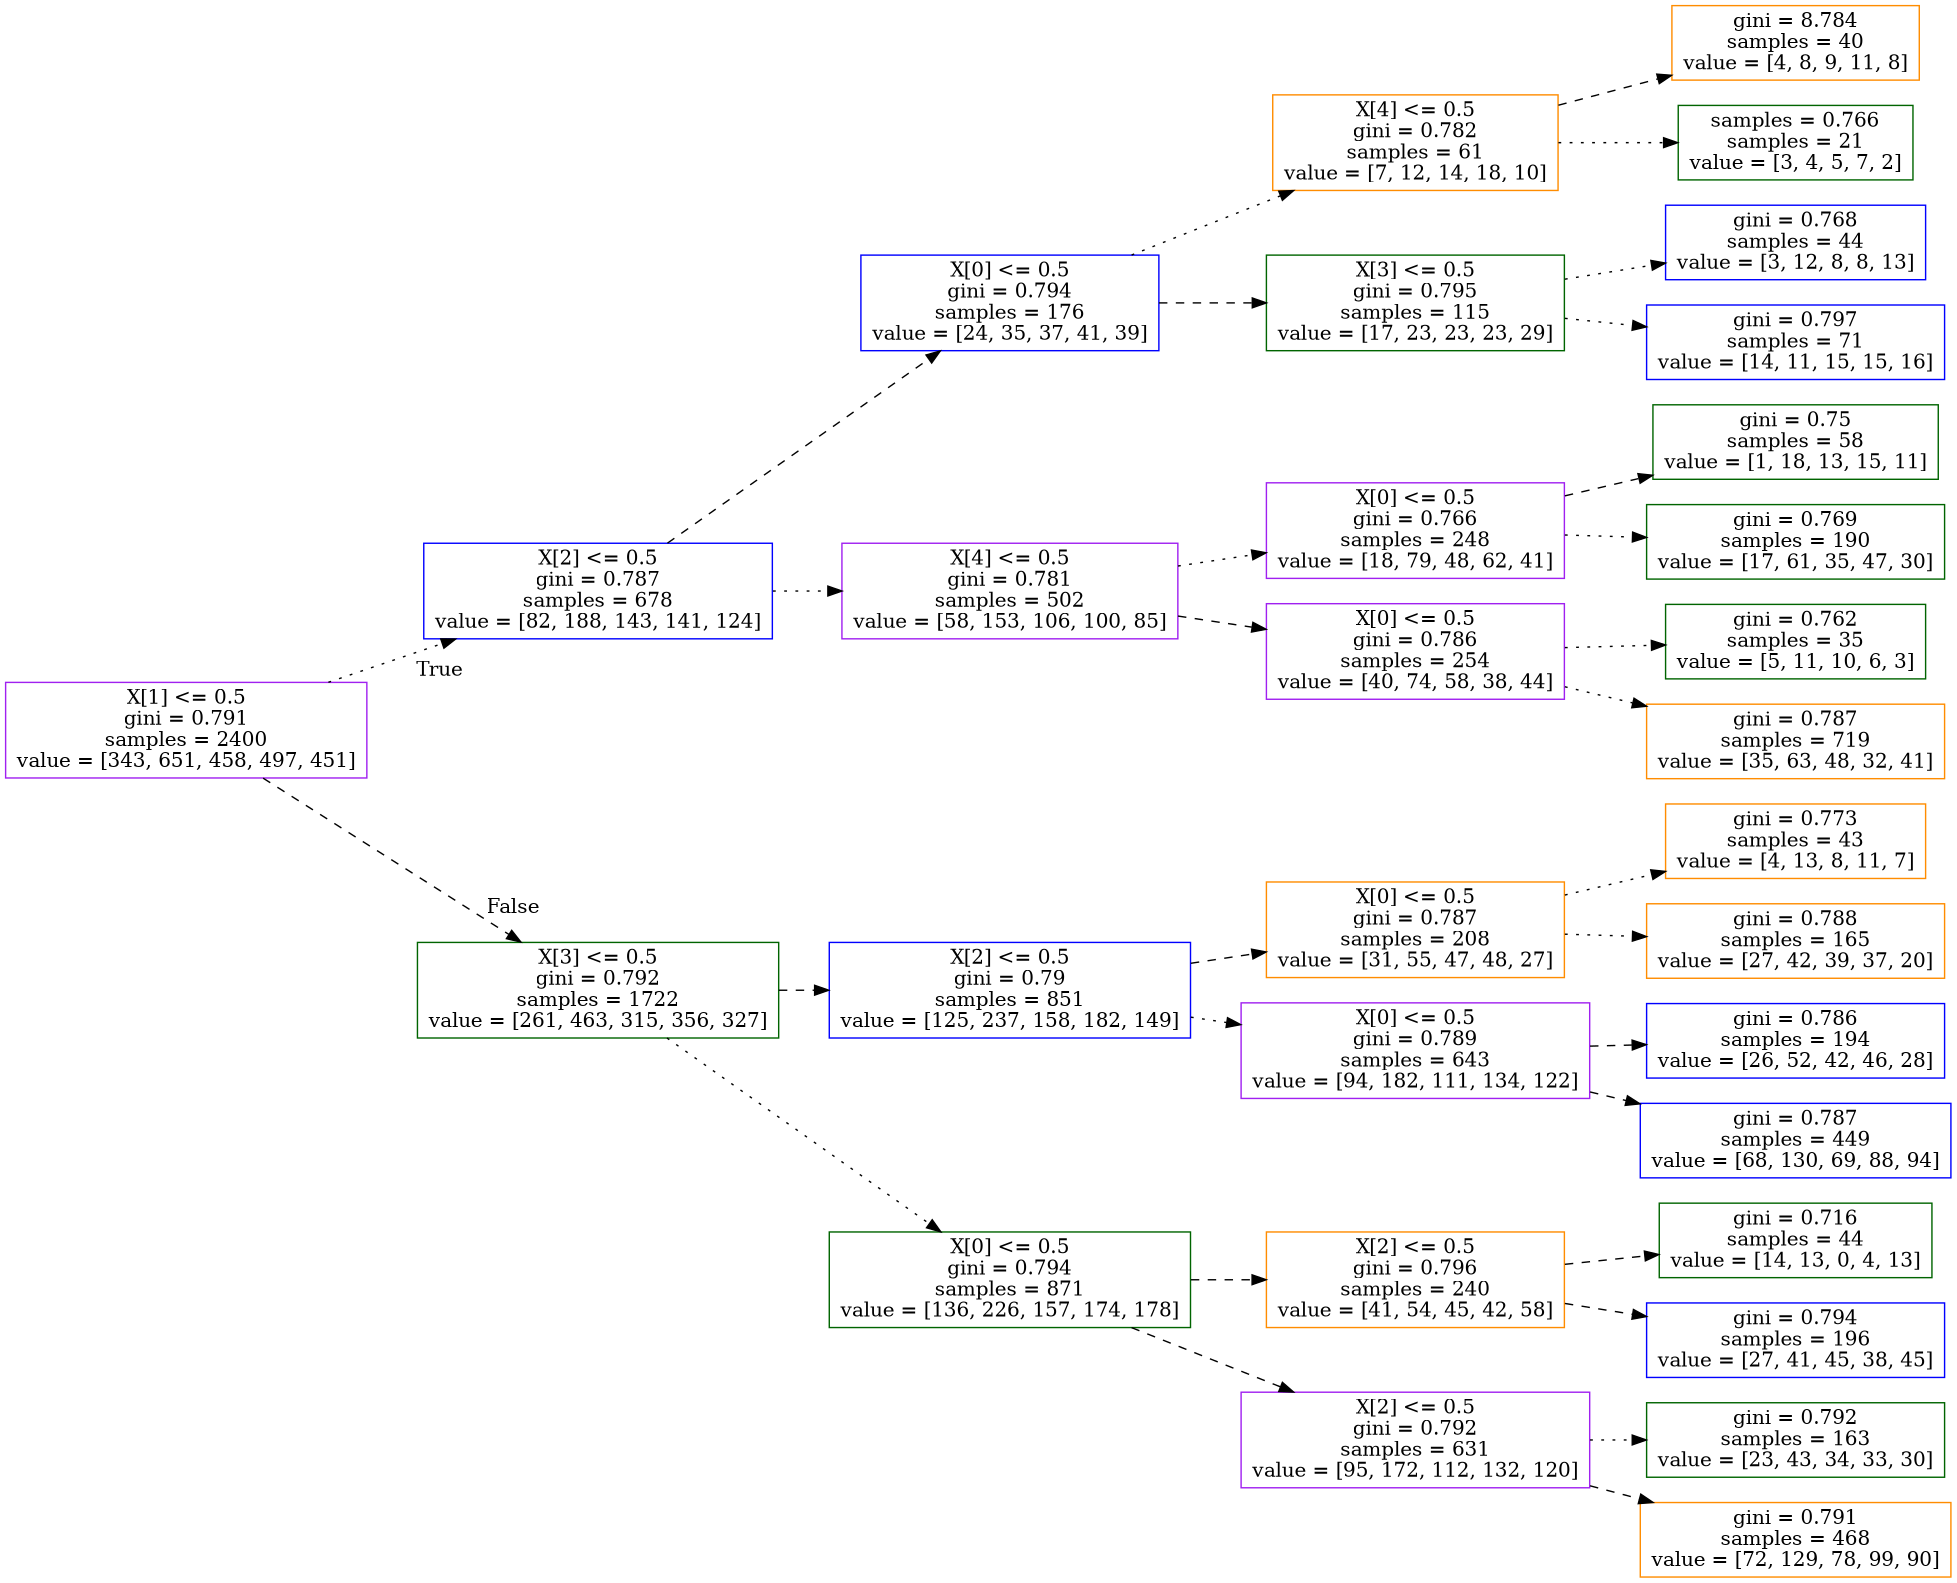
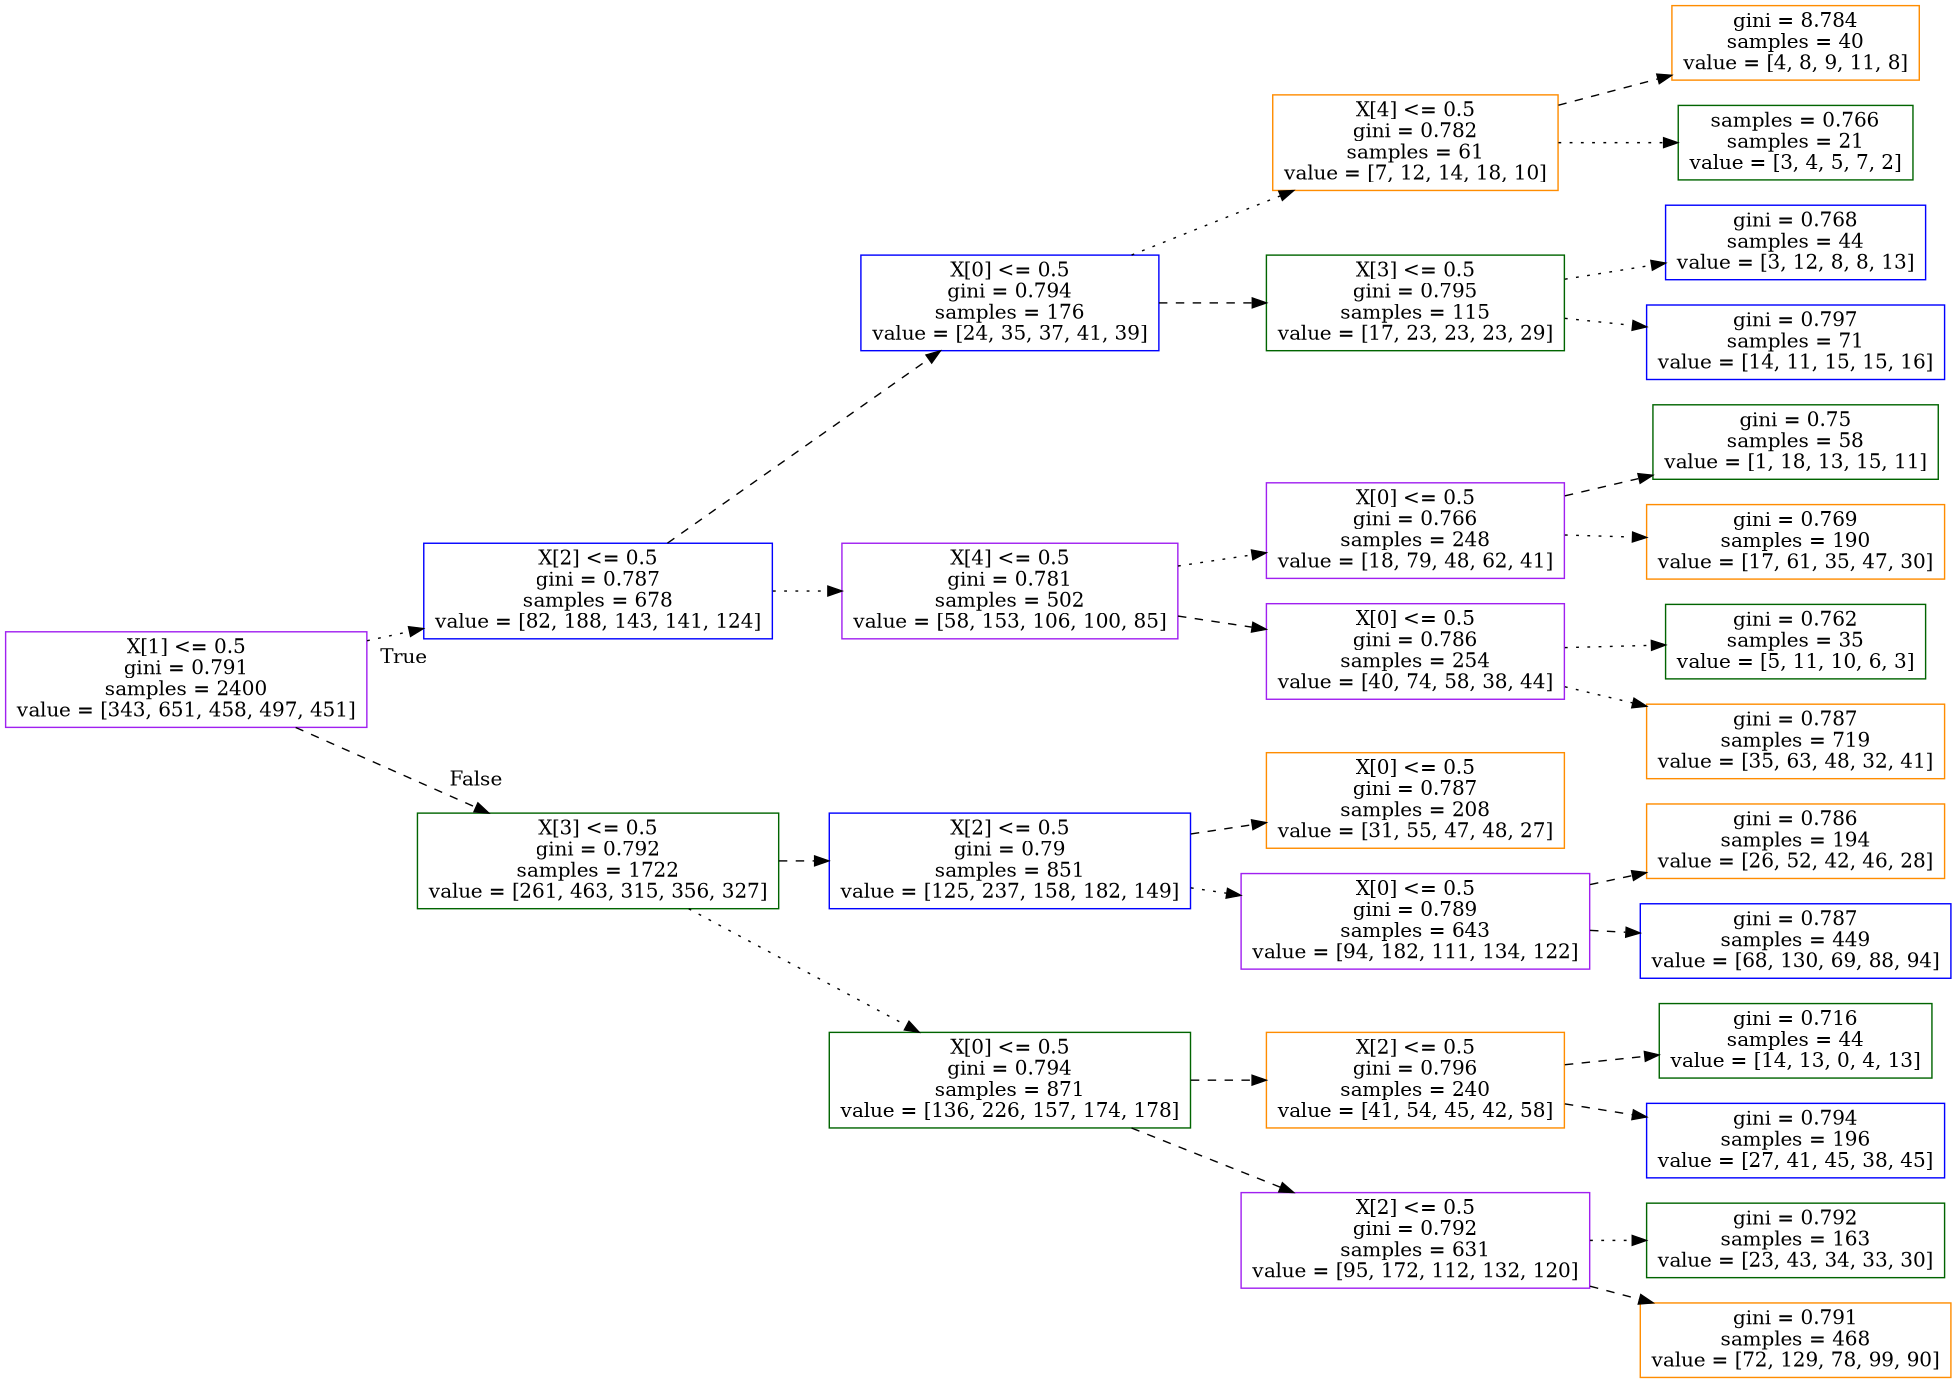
node "gini = 0.769 samples = 190 value = [17, 61, 35, 47, 30]": color darkgreen -> darkorange
node "gini = 0.773 samples = 43 value = [4, 13, 8, 11, 7]": removed
node "gini = 0.788 samples = 165 value = [27, 42, 39, 37, 20]": removed
node "gini = 0.786 samples = 194 value = [26, 52, 42, 46, 28]": color blue -> darkorange
